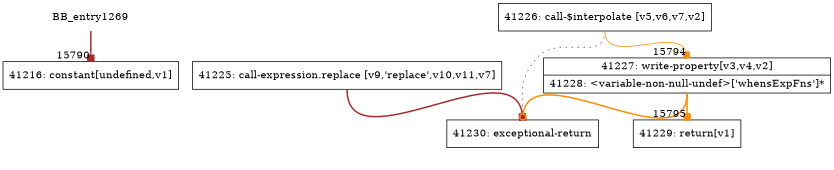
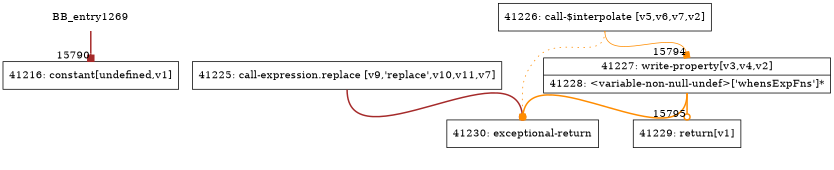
edge "41226: call-$interpolate [v5,v6,v7,v2]" -> "41230: exceptional-return": color brown -> darkorange
edge "41225: call-expression.replace [v9,'replace',v10,v11,v7]" -> "41230: exceptional-return": arrowhead box -> odot
edge "41227: write-property[v3,v4,v2]" -> "41229: return[v1]": arrowhead box -> odot
